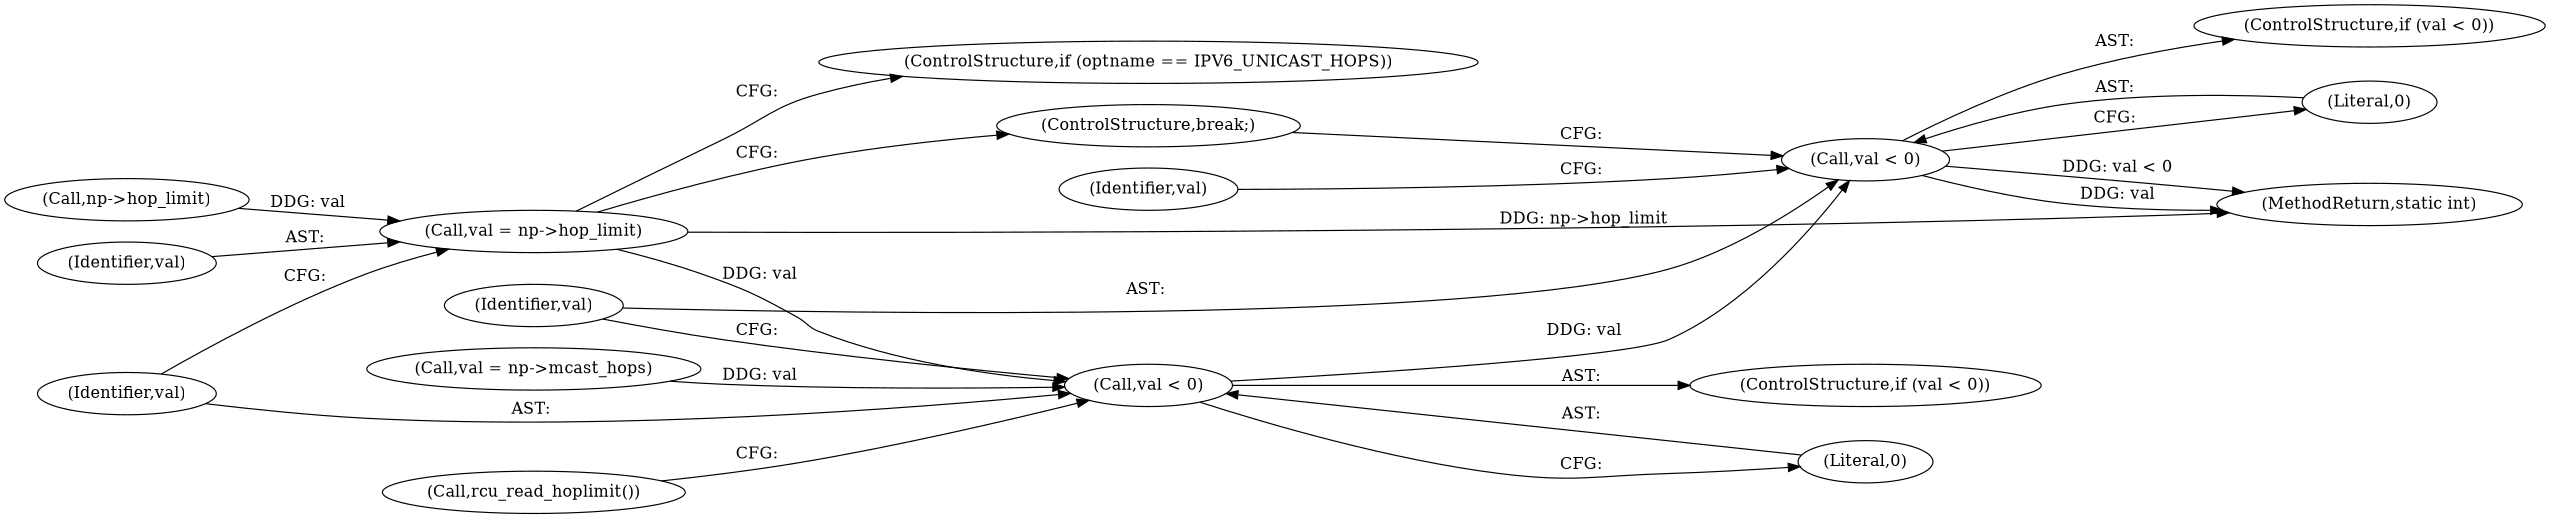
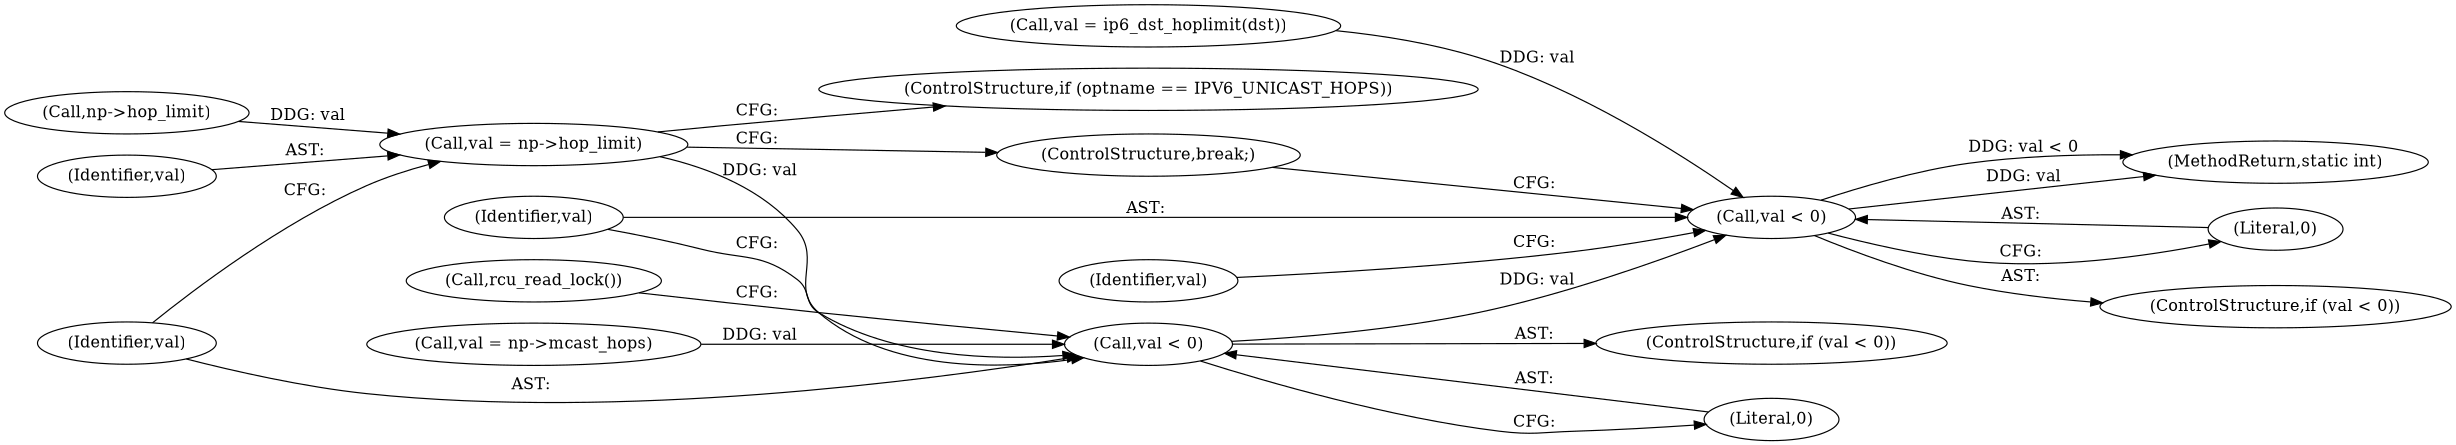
node "(Call,val = ip6_dst_hoplimit(dst))": added
edge "(Call,val = np->hop_limit)" -> "(MethodReturn,static int)": removed, label "DDG: np->hop_limit"
node "(Call,rcu_read_hoplimit())": label "(Call,rcu_read_hoplimit())" -> "(Call,rcu_read_lock())"
